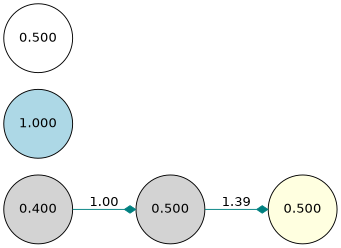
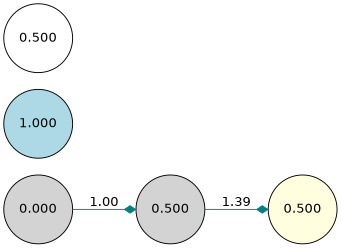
node "0.400": label "0.400" -> "0.000"
